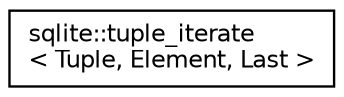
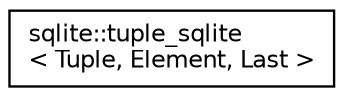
node "sqlite::tuple_iterate < Tuple, Element, Last >": label "sqlite::tuple_iterate < Tuple, Element, Last >" -> "sqlite::tuple_sqlite < Tuple, Element, Last >"
